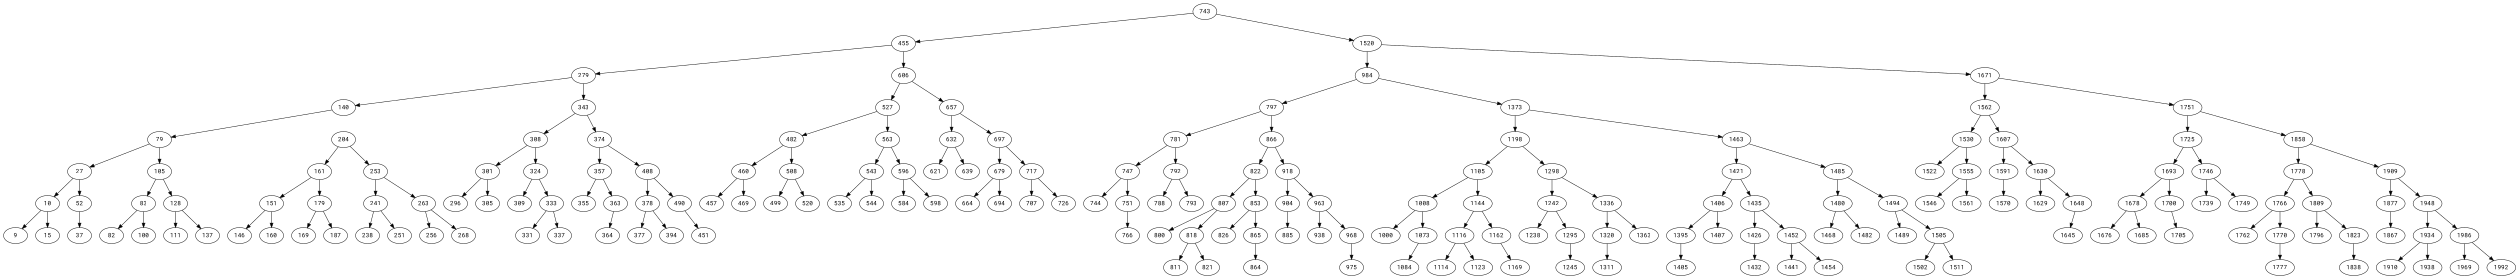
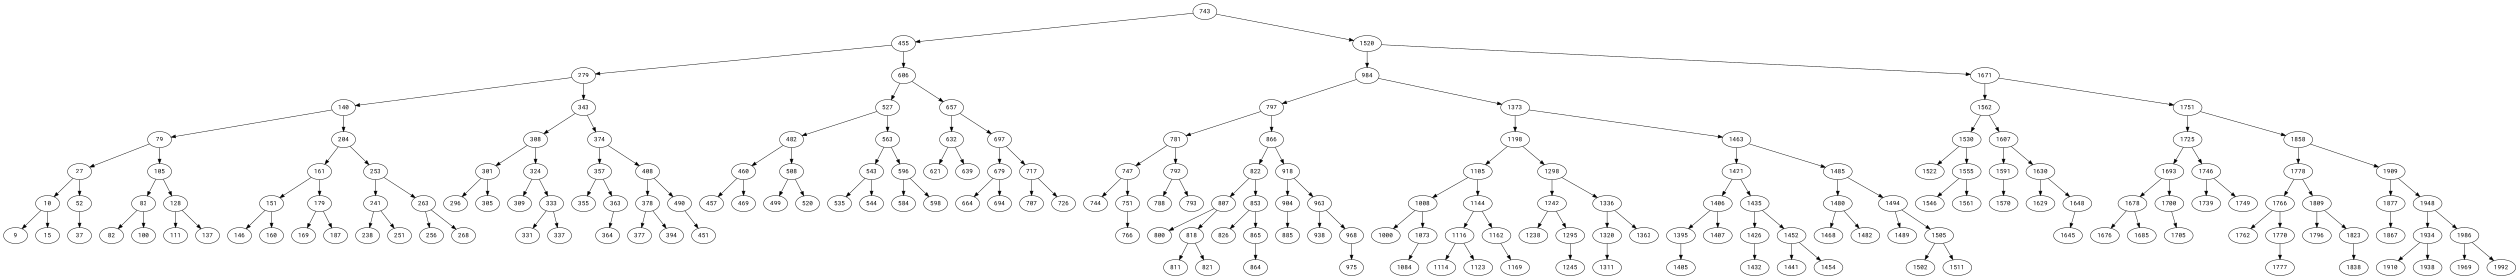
edge "140" -> "204": added
